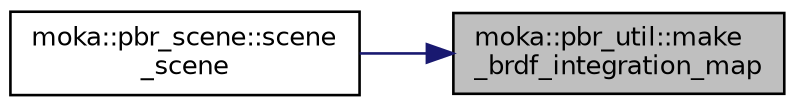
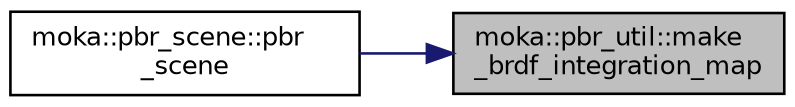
node "moka::pbr_scene::scene _scene": label "moka::pbr_scene::scene _scene" -> "moka::pbr_scene::pbr _scene"
